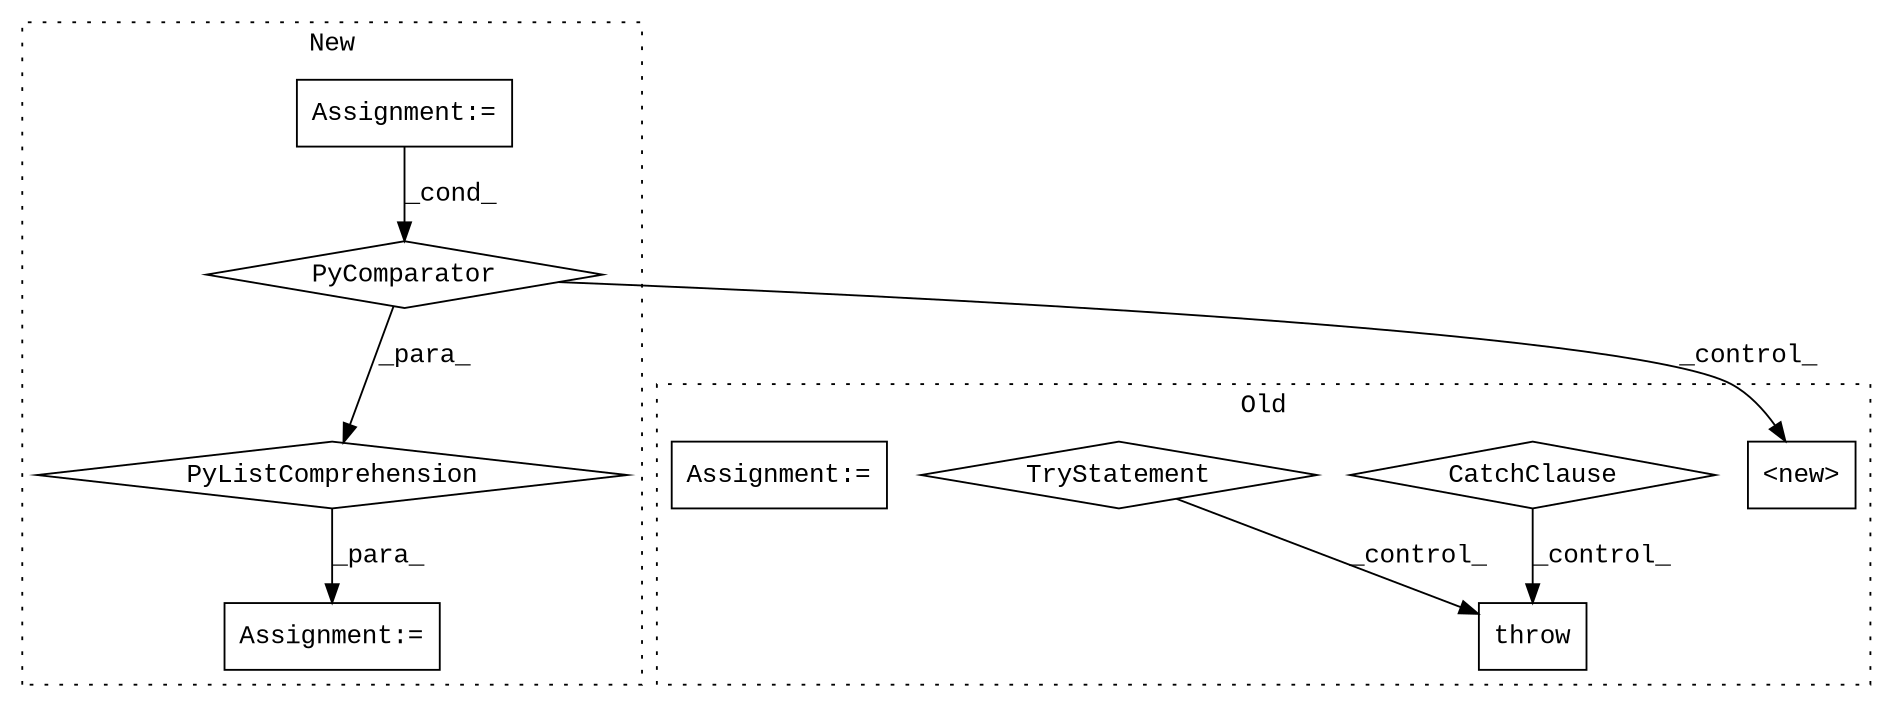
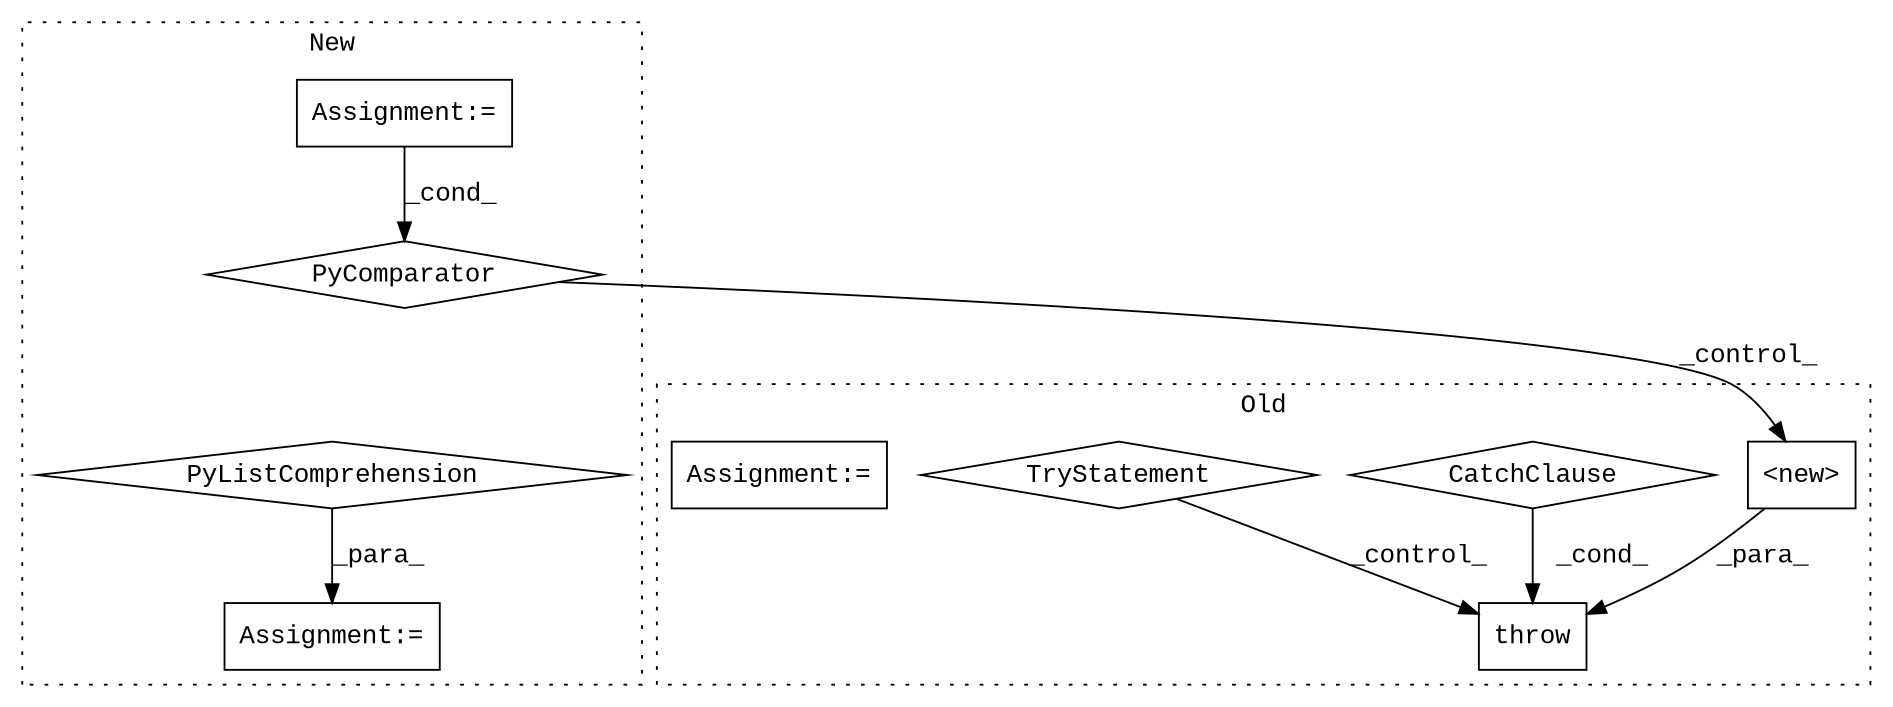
edge "PyComparator" -> "PyListComprehension": removed, label "_para_"
edge "CatchClause" -> "throw": label "_control_" -> "_cond_"
edge "<new>" -> "throw": added, label "_para_"
